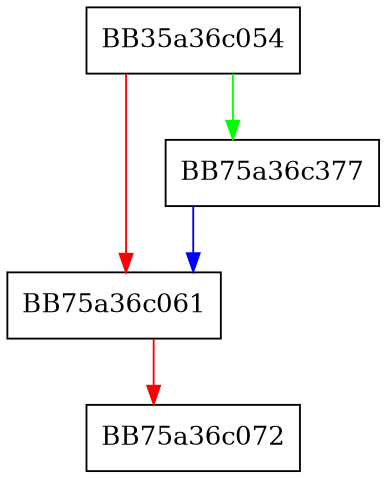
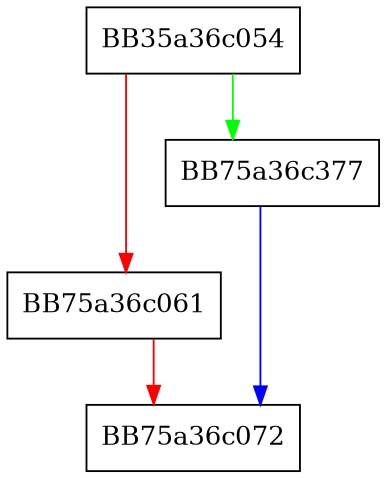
edge "BB75a36c377" -> "BB75a36c061": now "BB75a36c377" -> "BB75a36c072"
